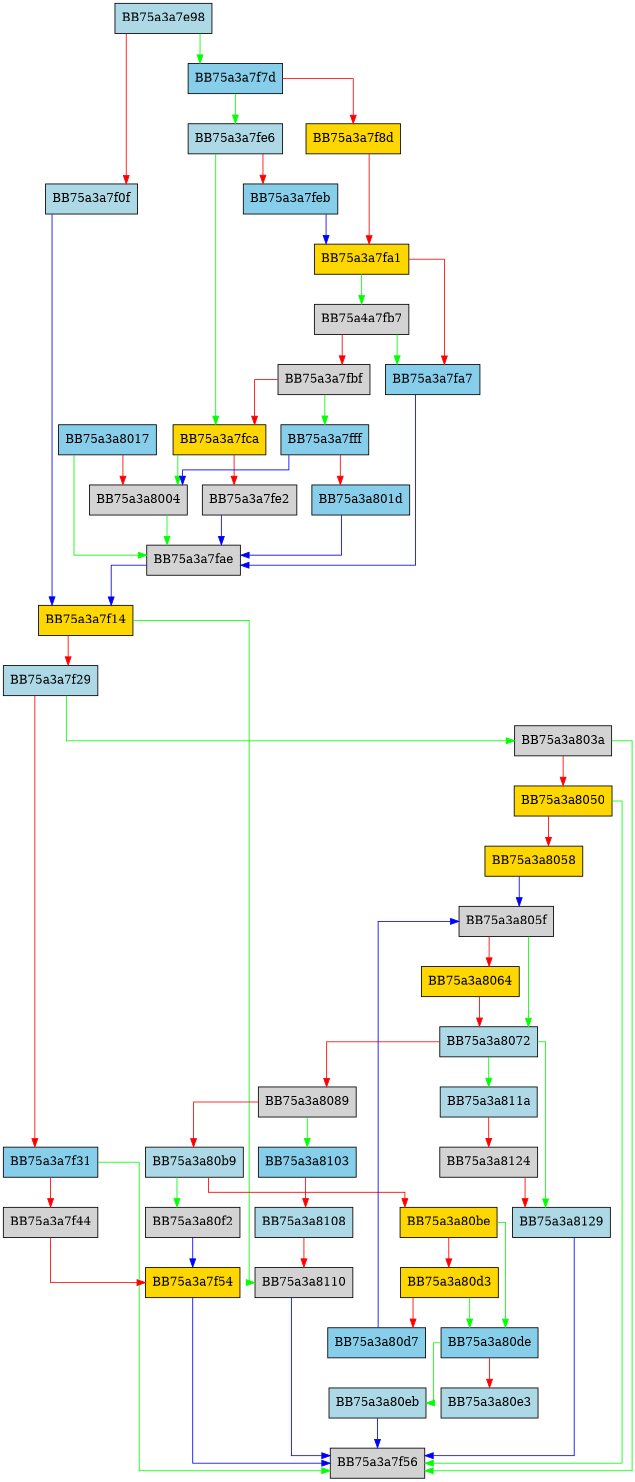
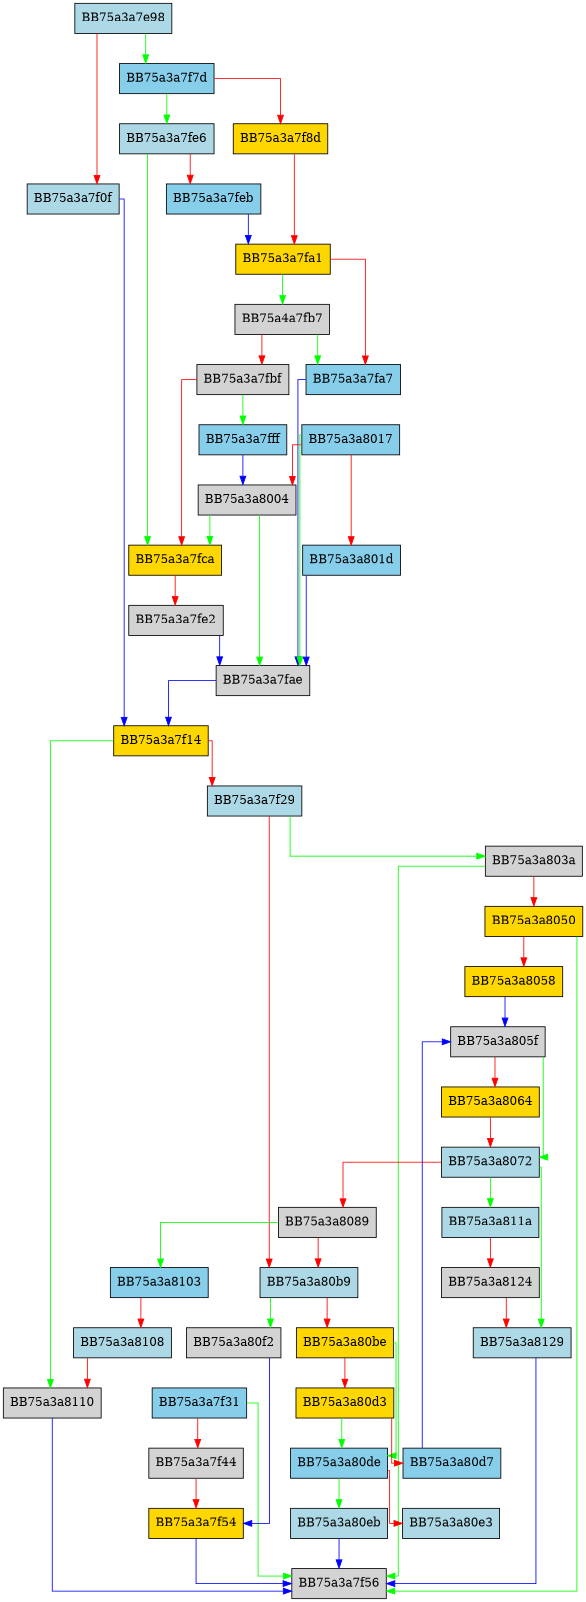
edge "BB75a3a7fca" -> "BB75a3a8004": reversed
edge "BB75a3a7fff" -> "BB75a3a801d": now "BB75a3a8017" -> "BB75a3a801d"
edge "BB75a3a7f29" -> "BB75a3a7f31": now "BB75a3a7f29" -> "BB75a3a80b9"
